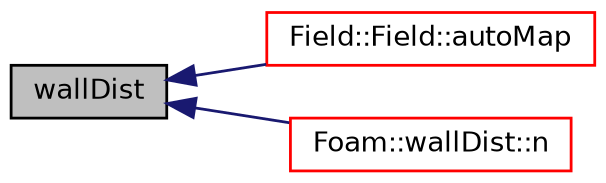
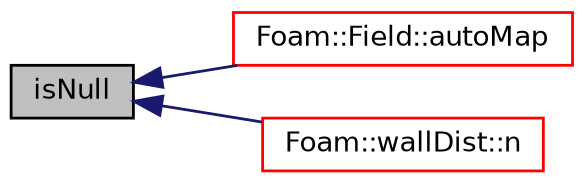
node "Field::Field::autoMap": label "Field::Field::autoMap" -> "Foam::Field::autoMap"
node "wallDist": label "wallDist" -> "isNull"
